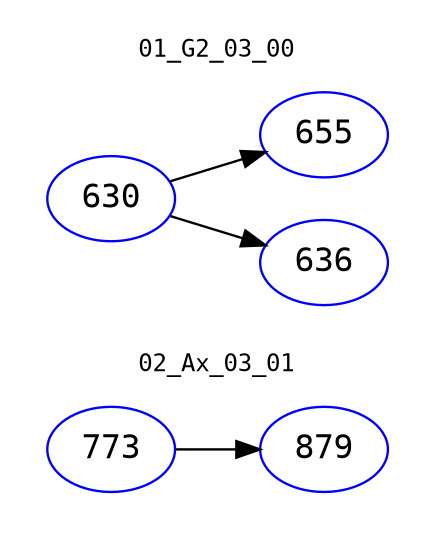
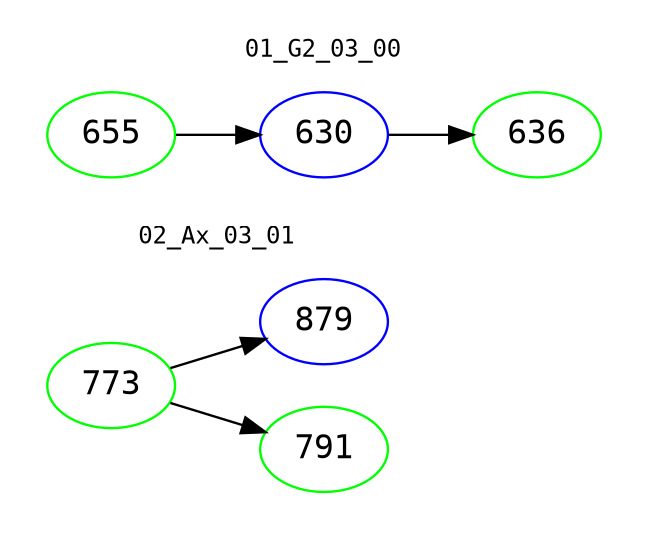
node "655": color blue -> green
edge "630" -> "655": reversed
node "636": color blue -> green
node "773": color blue -> green
node "791": added
